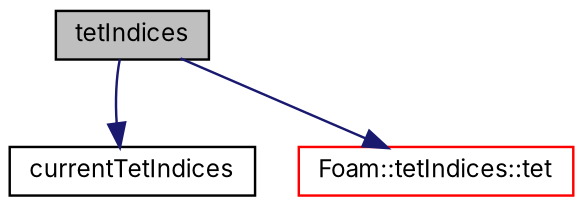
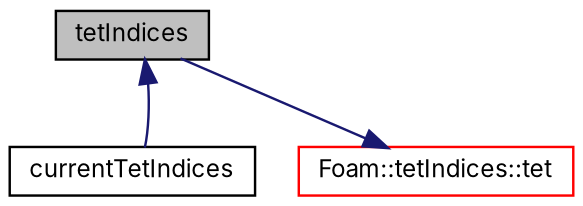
edge "tetIndices" -> "currentTetIndices": reversed
